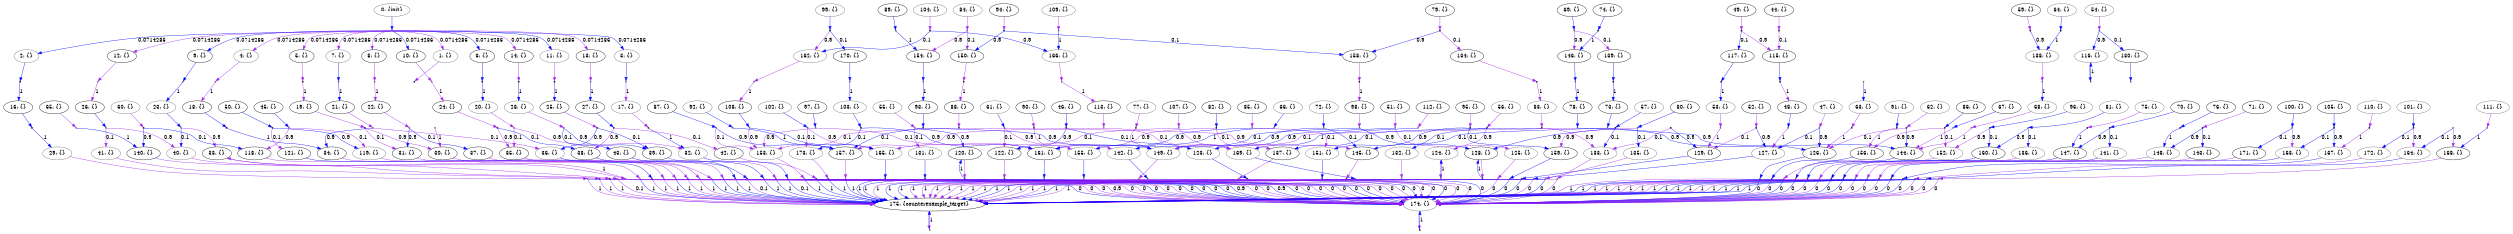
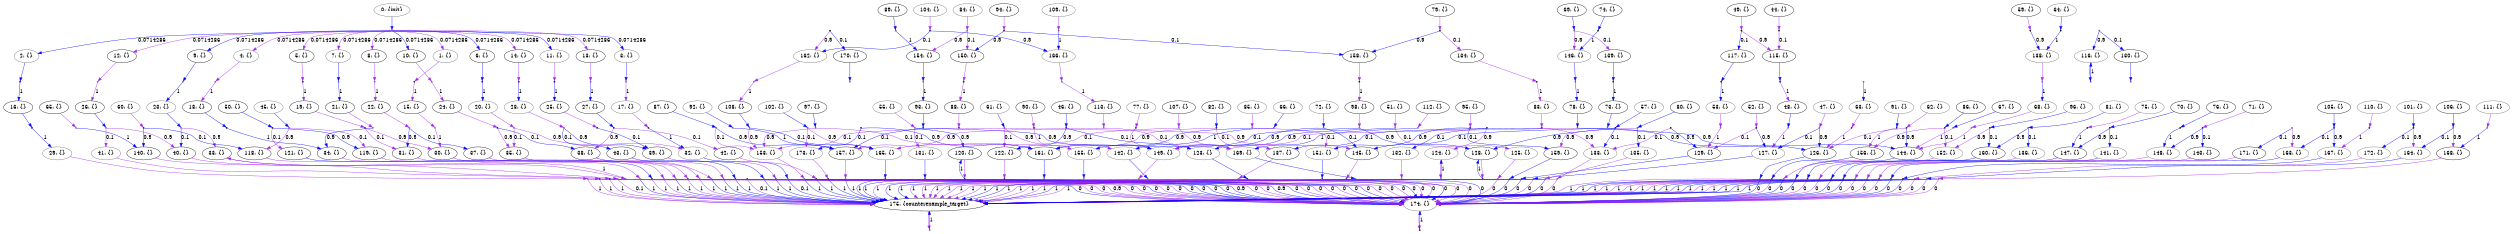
node "99: {}": removed
node "54: {}": removed
node "146: {}": color black -> gray40
node "45: {}": color black -> gray40
node "15: {}": added
node "103: {}": removed
node "85: {}": color black -> gray40
node "56: {}": removed
node "100: {}": removed
node "106: {}": added
node "40: {}": color gray40 -> black
node "119: {}": color gray40 -> black
node "36: {}": removed
